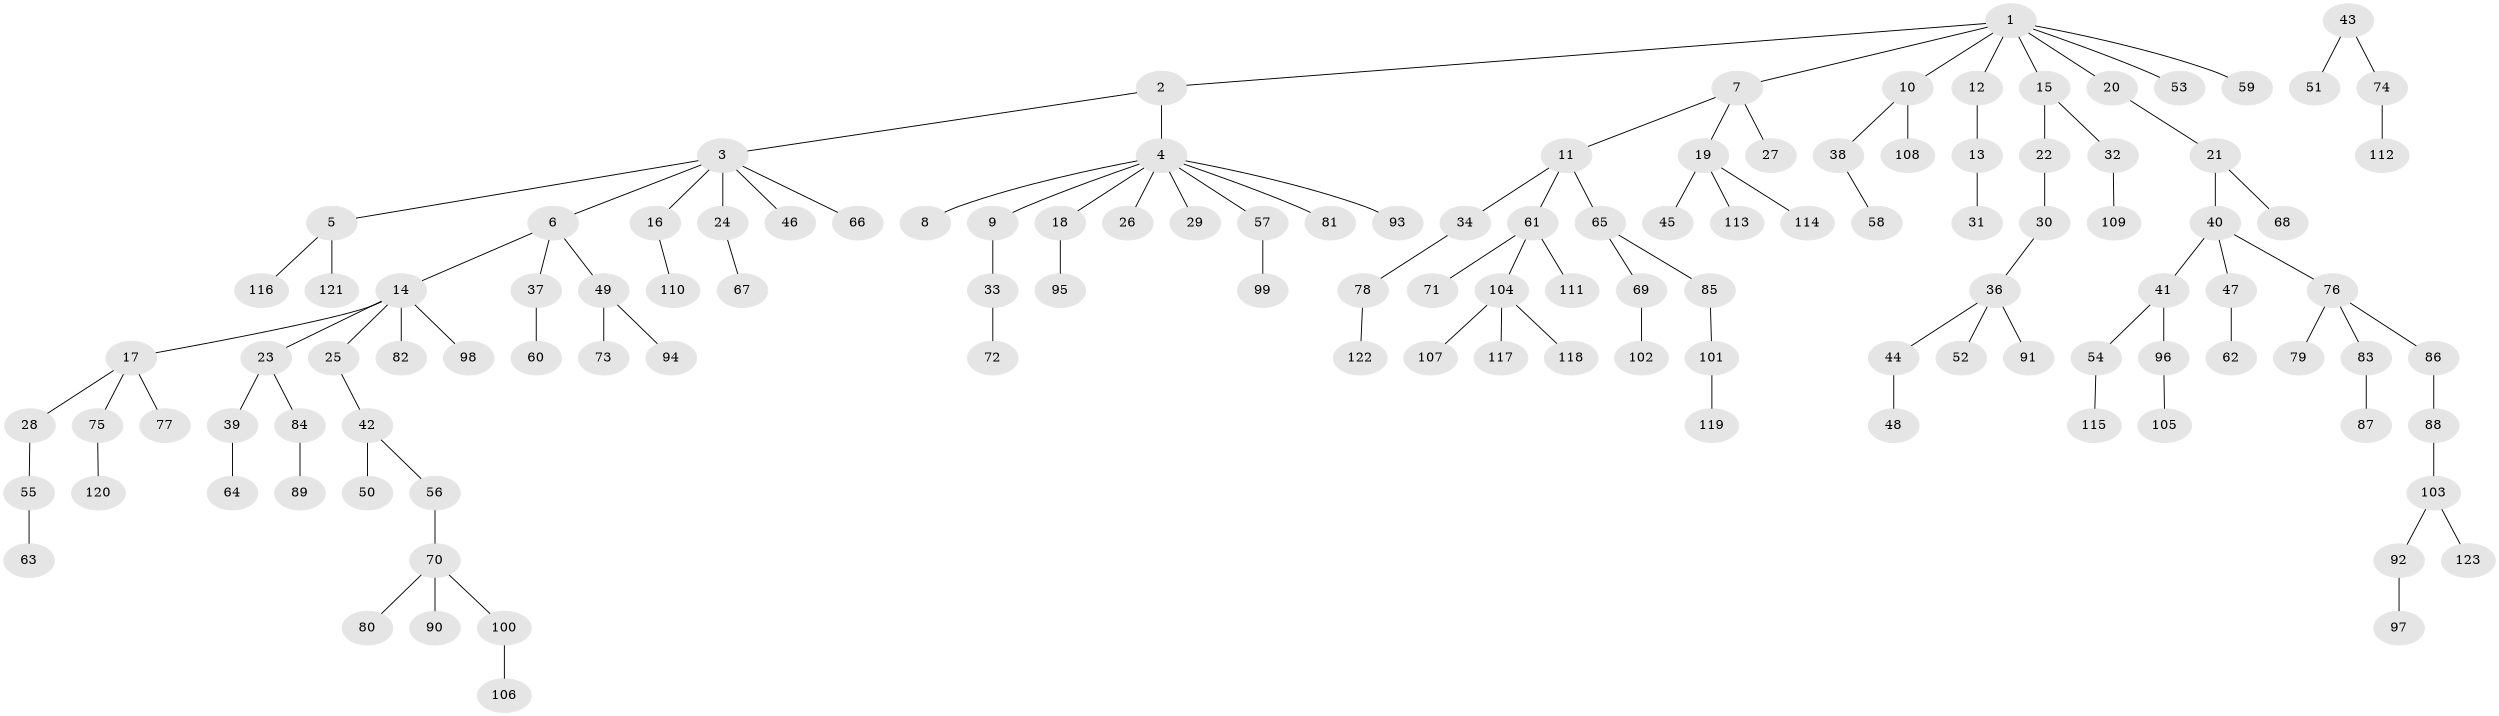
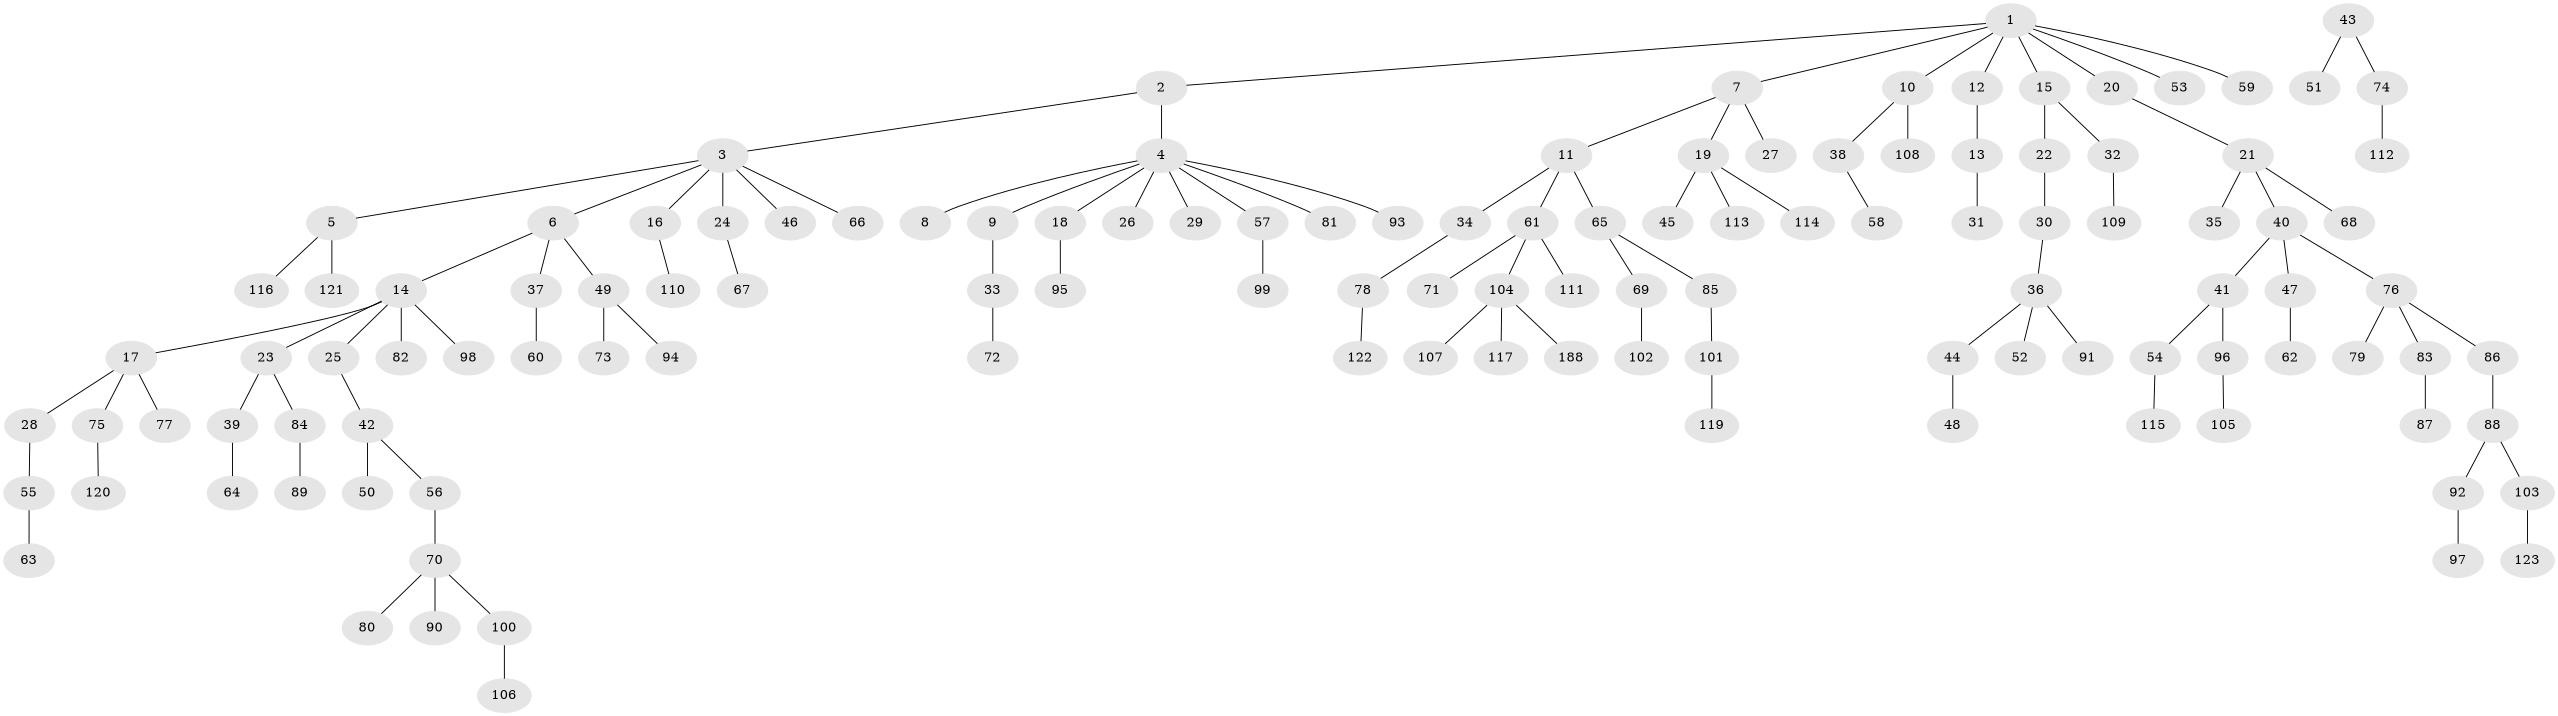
node "35": added
node "118": label "118" -> "188"
edge "103" -- "92": now "88" -- "92"
